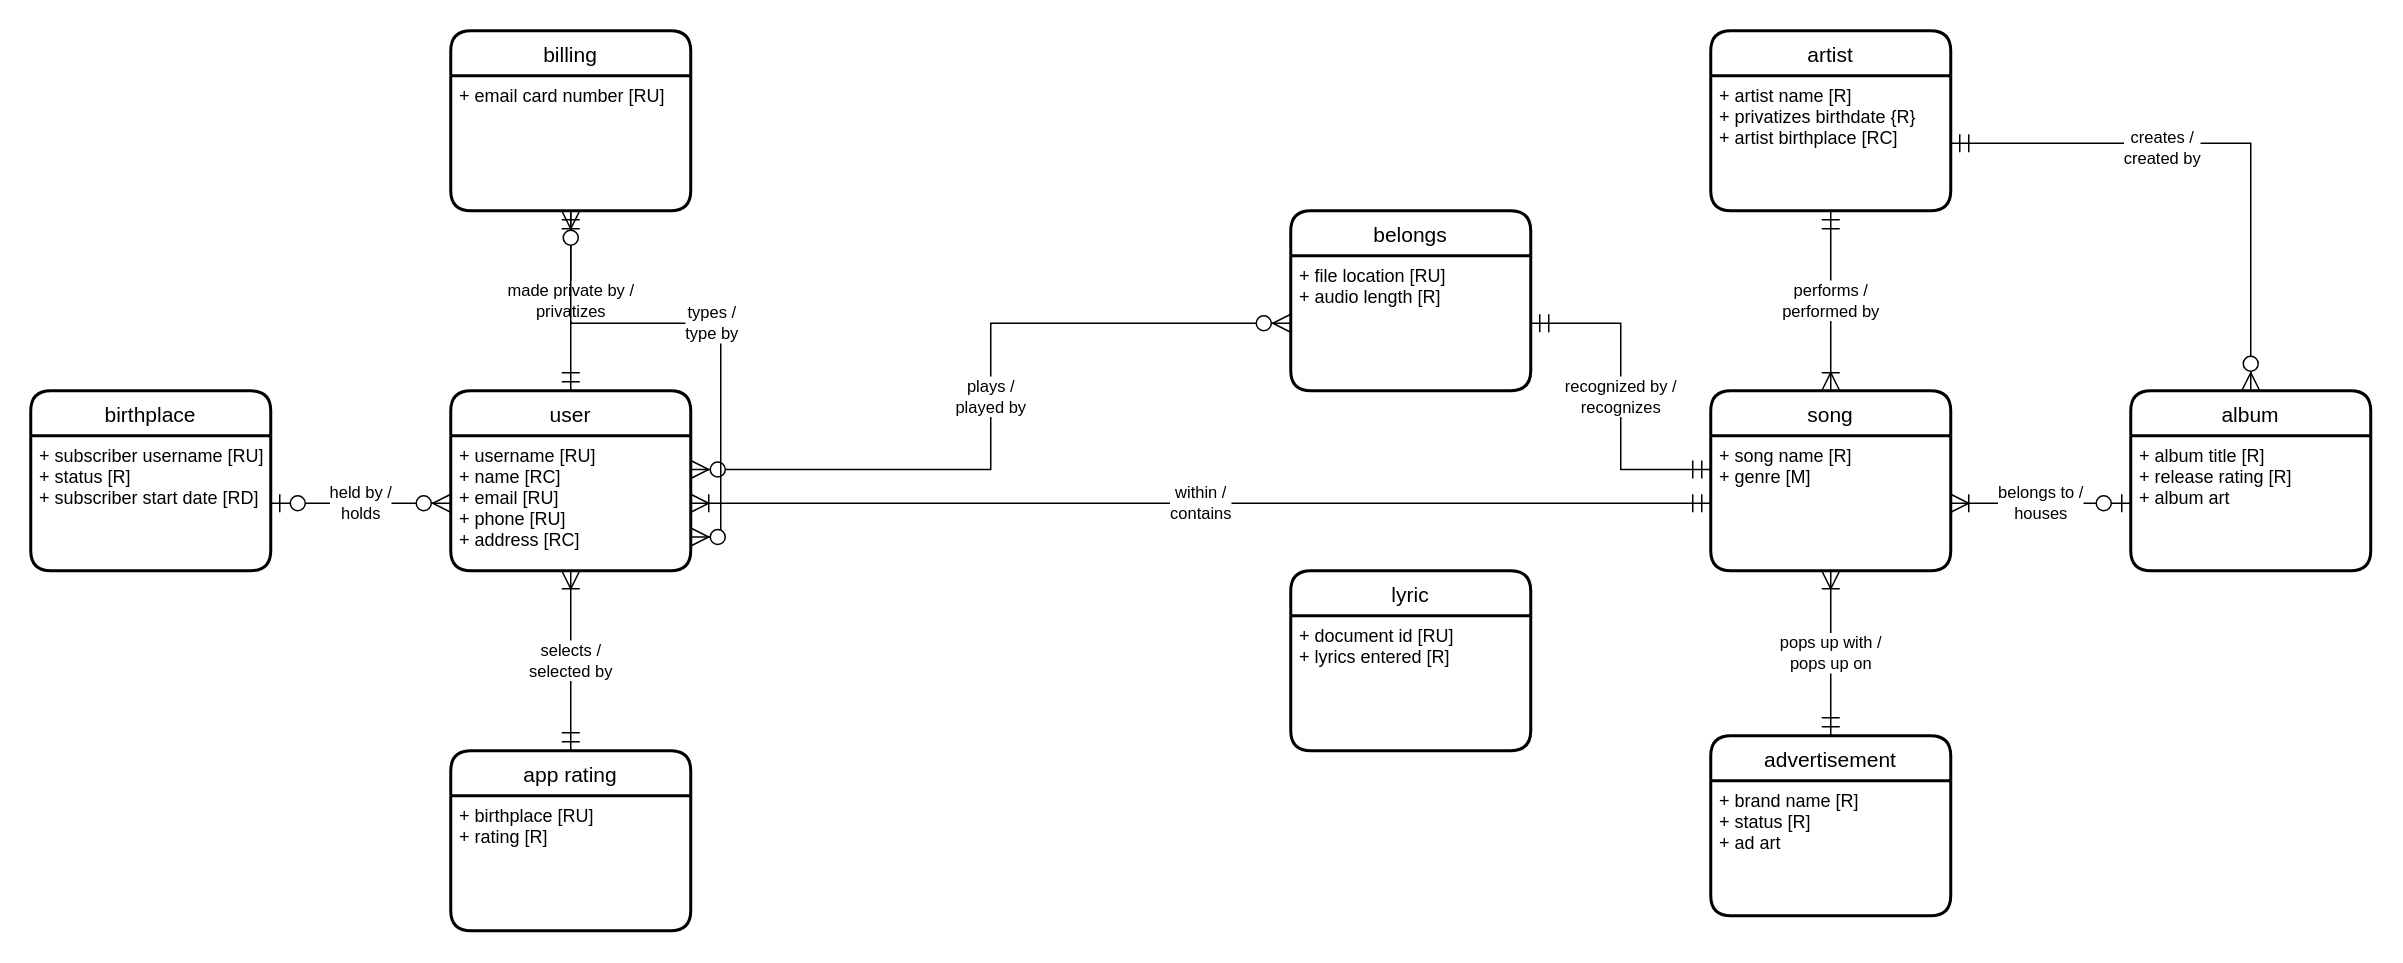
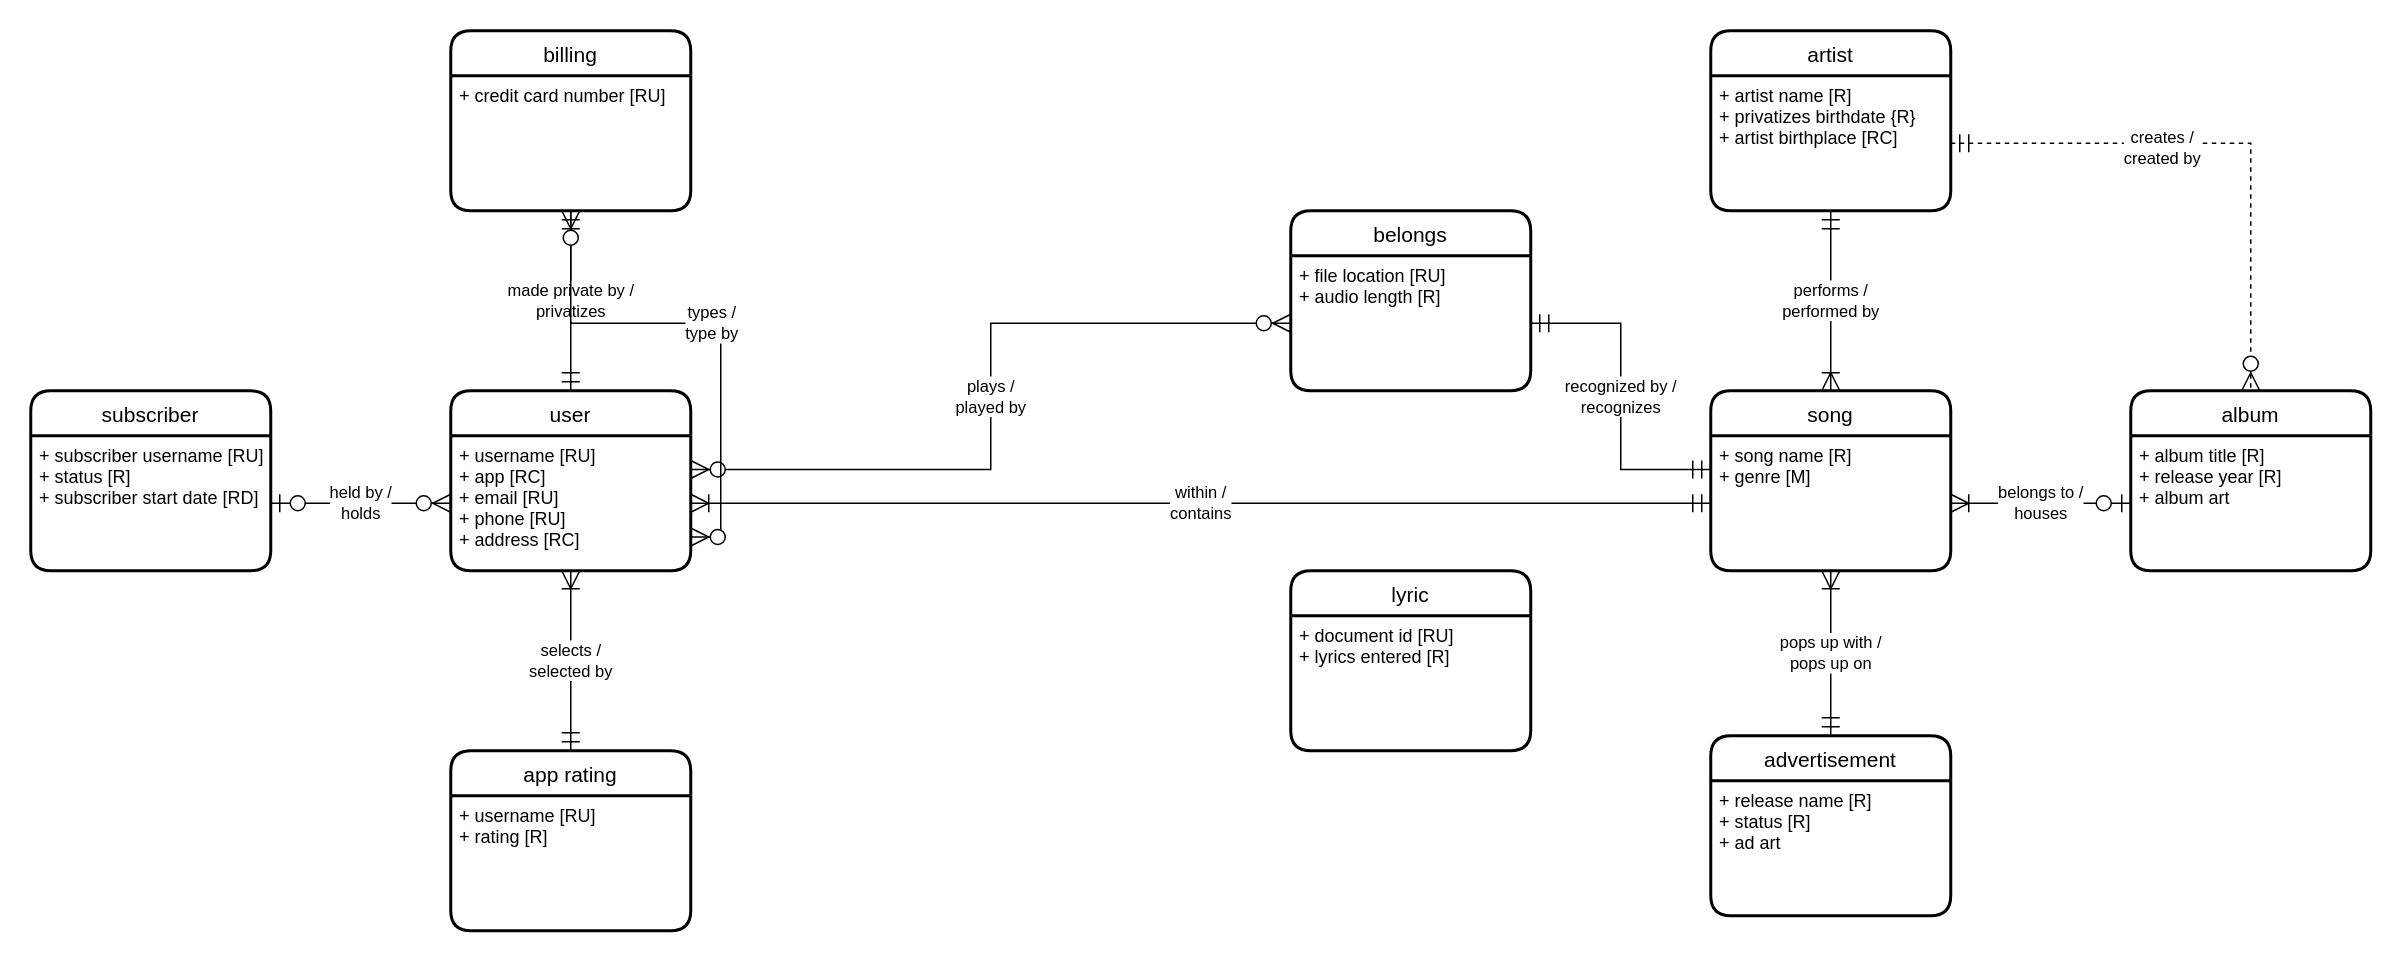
node "+ email card number [RU]": label "+ email card number [RU]" -> "+ credit card number [RU]"
edge "+ artist name [R] + privatizes birthdate {R} + artist birthplace [RC]" -- "album": style solid -> dashed
node "birthplace": label "birthplace" -> "subscriber"
node "+ username [RU] + name [RC] + email [RU] + phone [RU] + address [RC]": label "+ username [RU] + name [RC] + email [RU] + phone [RU] + address [RC]" -> "+ username [RU] + app [RC] + email [RU] + phone [RU] + address [RC]"
node "+ album title [R] + release rating [R] + album art": label "+ album title [R] + release rating [R] + album art" -> "+ album title [R] + release year [R] + album art"
node "+ brand name [R] + status [R] + ad art": label "+ brand name [R] + status [R] + ad art" -> "+ release name [R] + status [R] + ad art"
node "+ birthplace [RU] + rating [R]": label "+ birthplace [RU] + rating [R]" -> "+ username [RU] + rating [R]"
